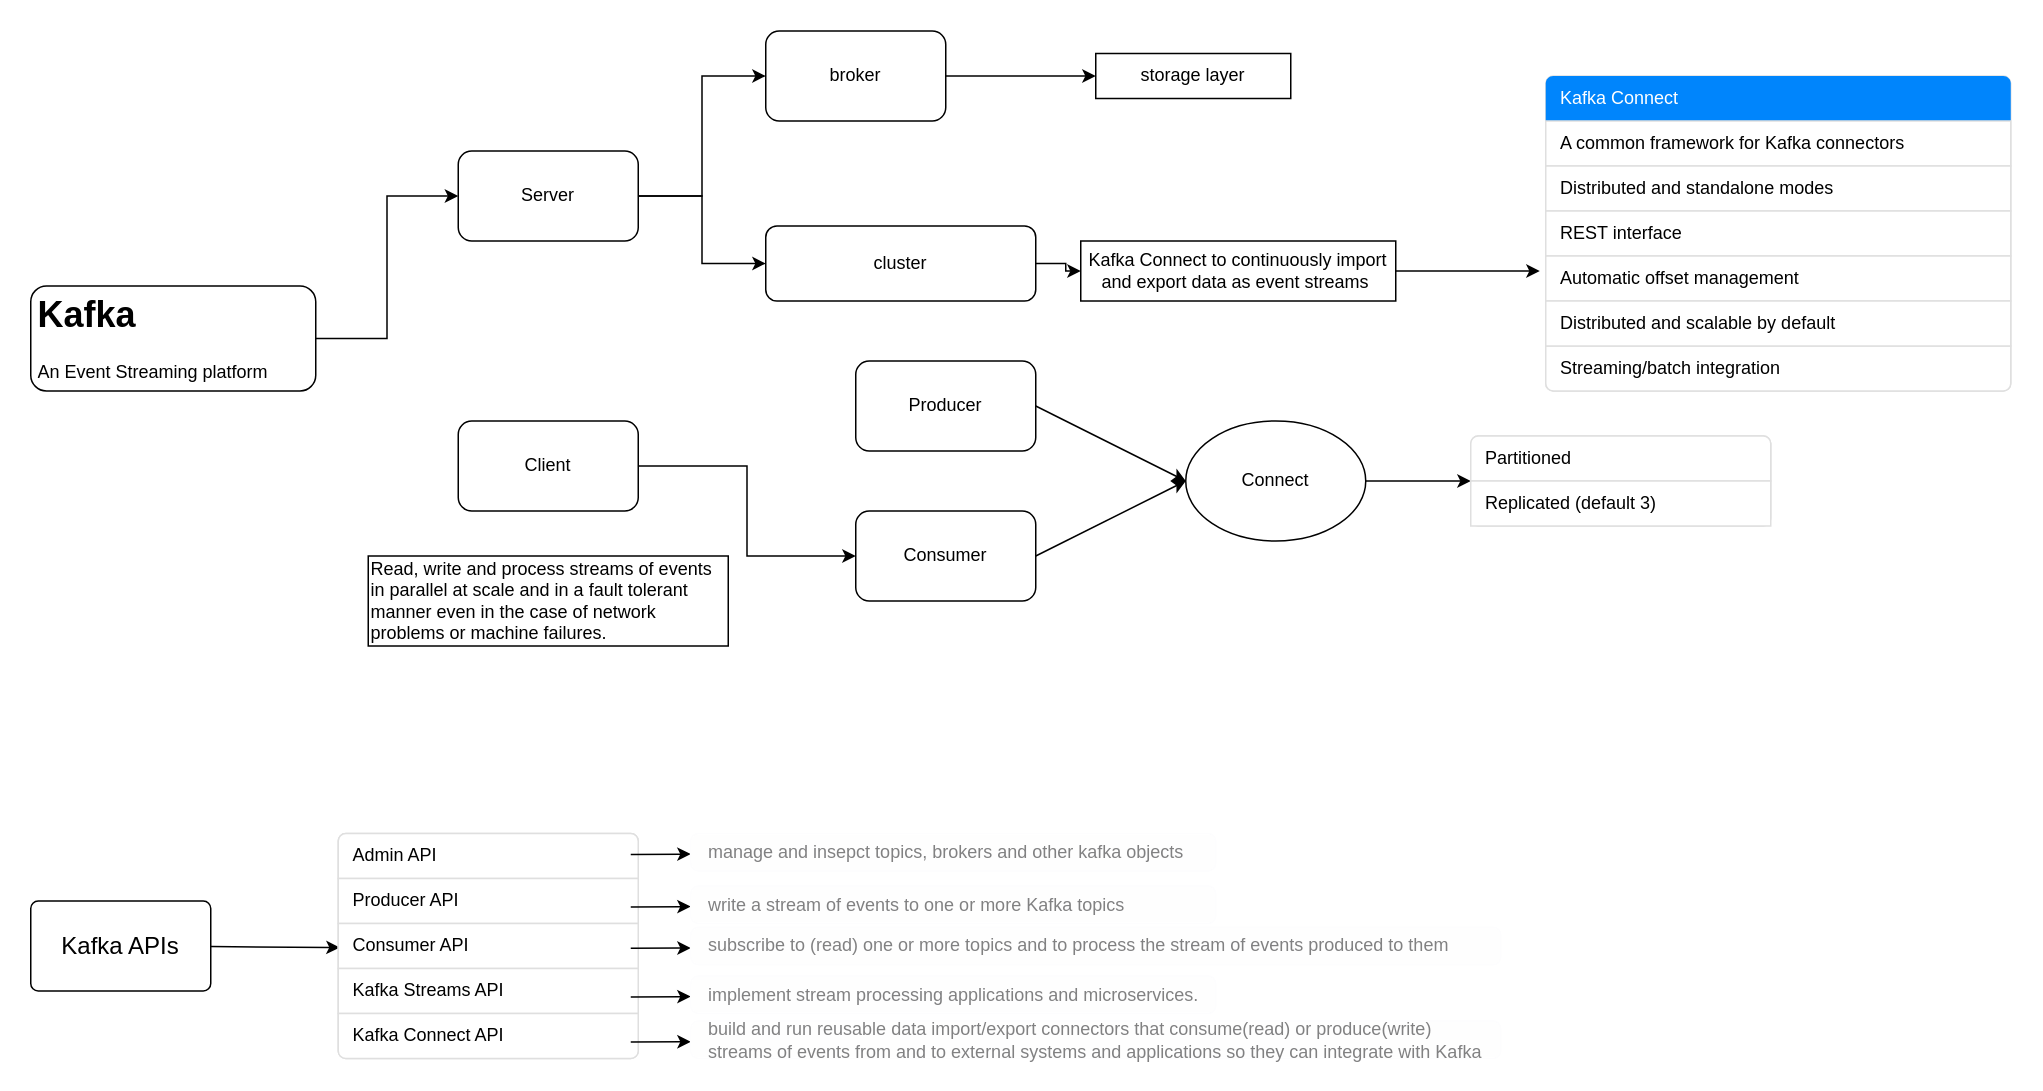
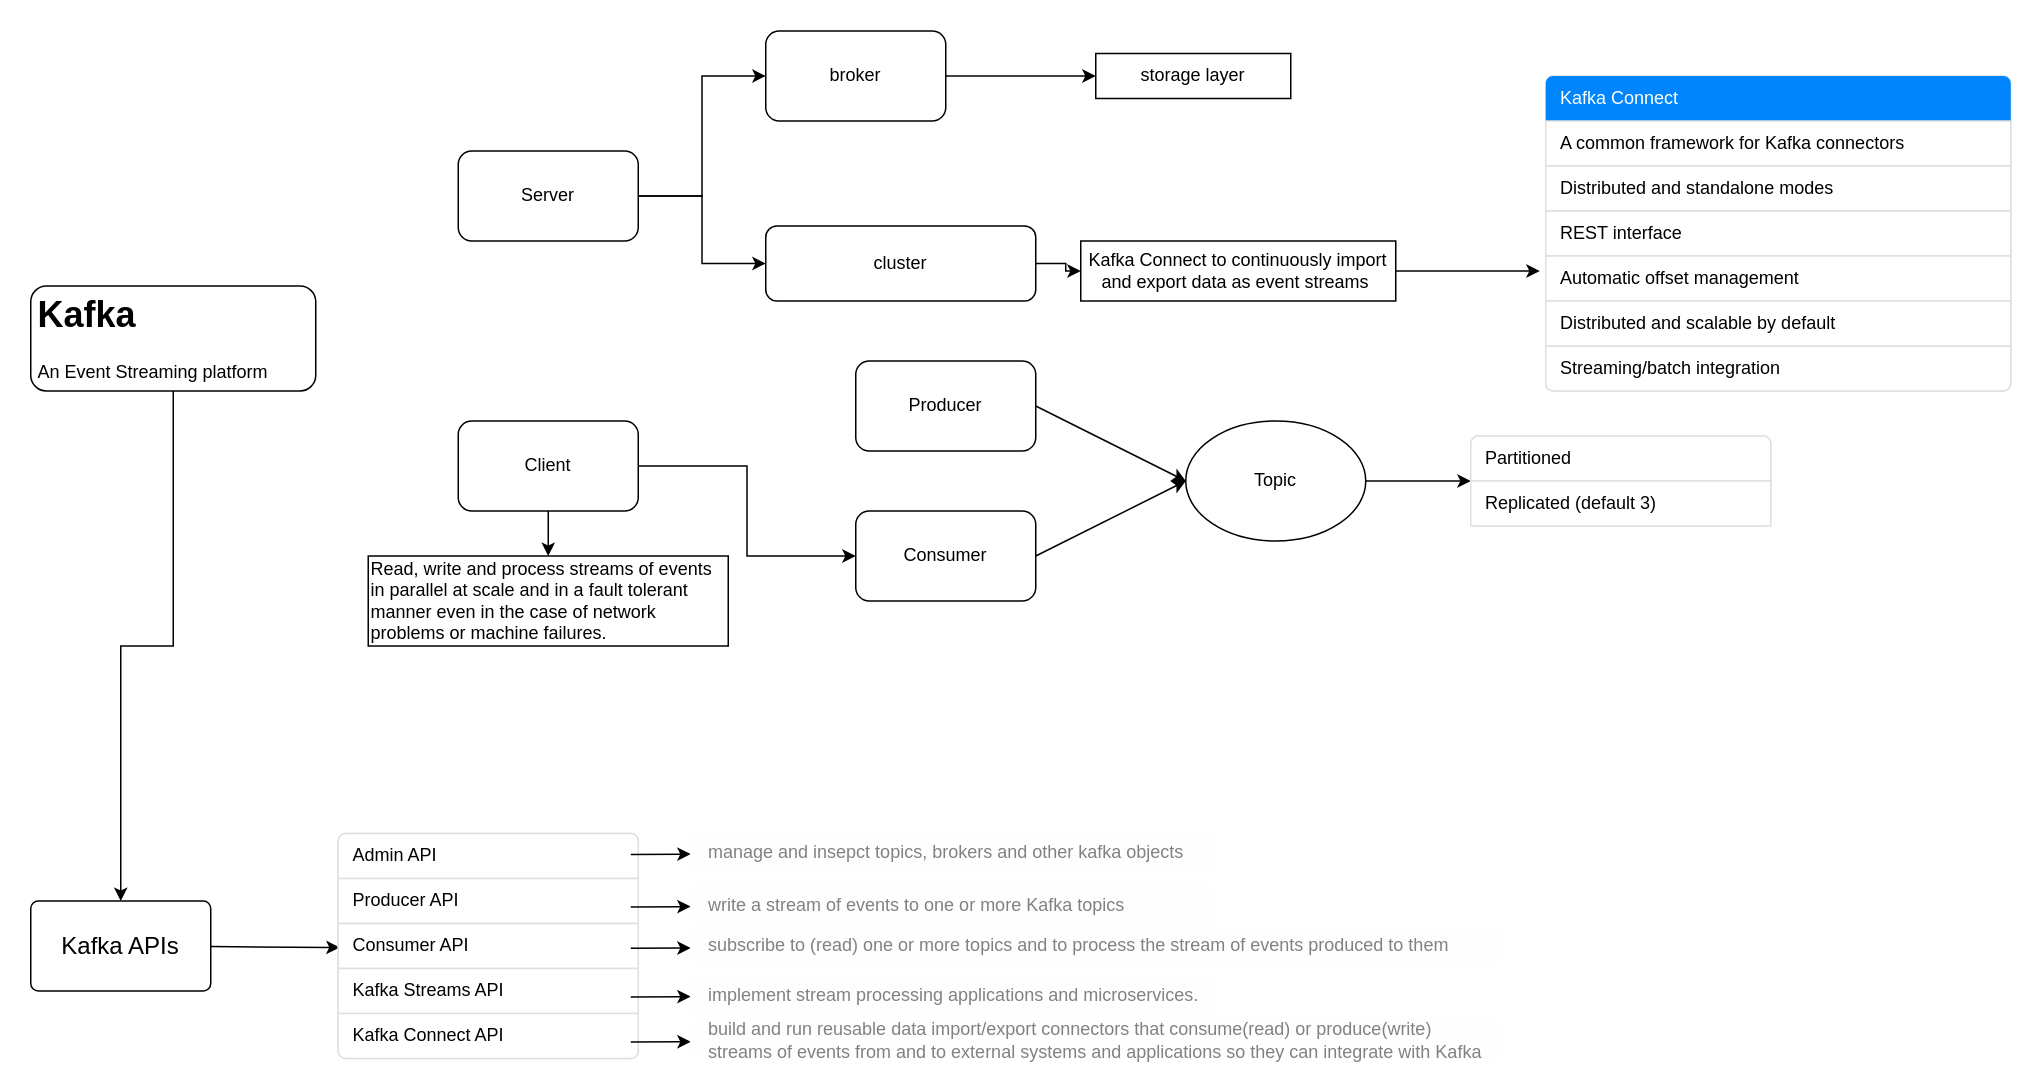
edge "KafkaAn Event Streaming platform" -> "Server": now "KafkaAn Event Streaming platform" -> "Kafka APIs"
node "Connect": label "Connect" -> "Topic"
edge "Client" -> "Read, write and process streams of events in parallel at scale and in a fault tolerant manner even in the case of network problems or machine failures.": added
